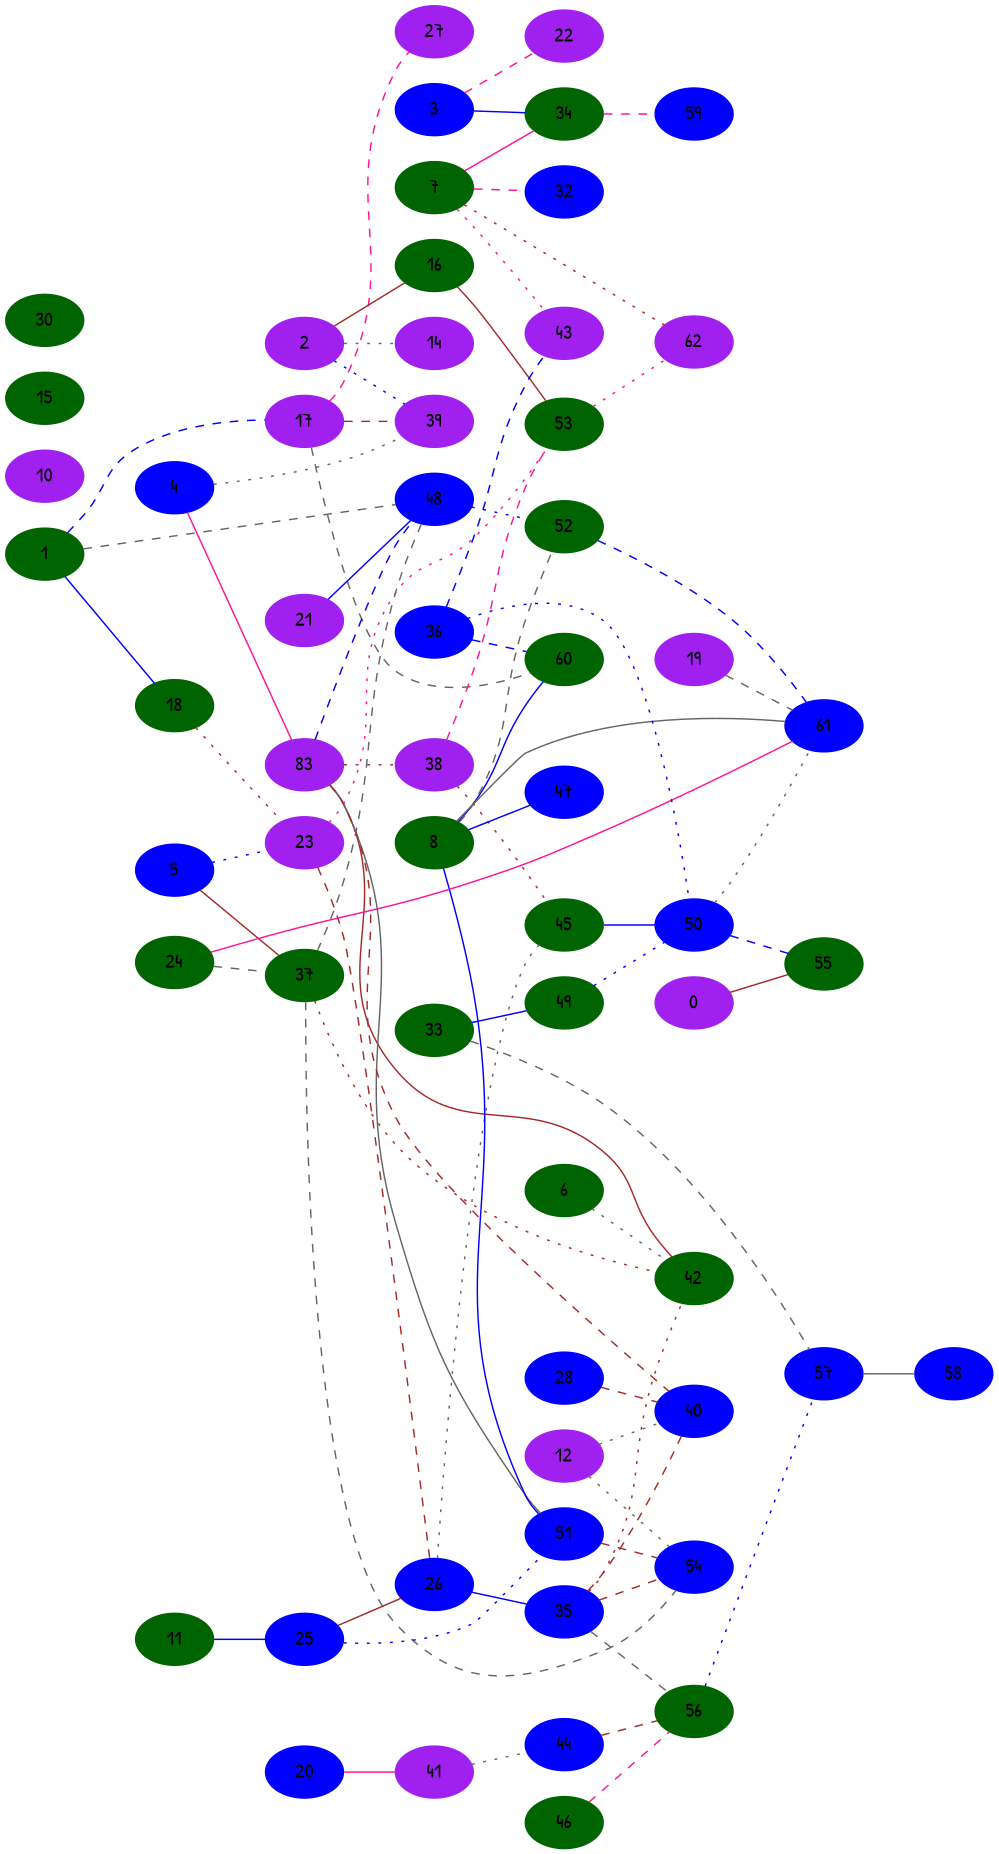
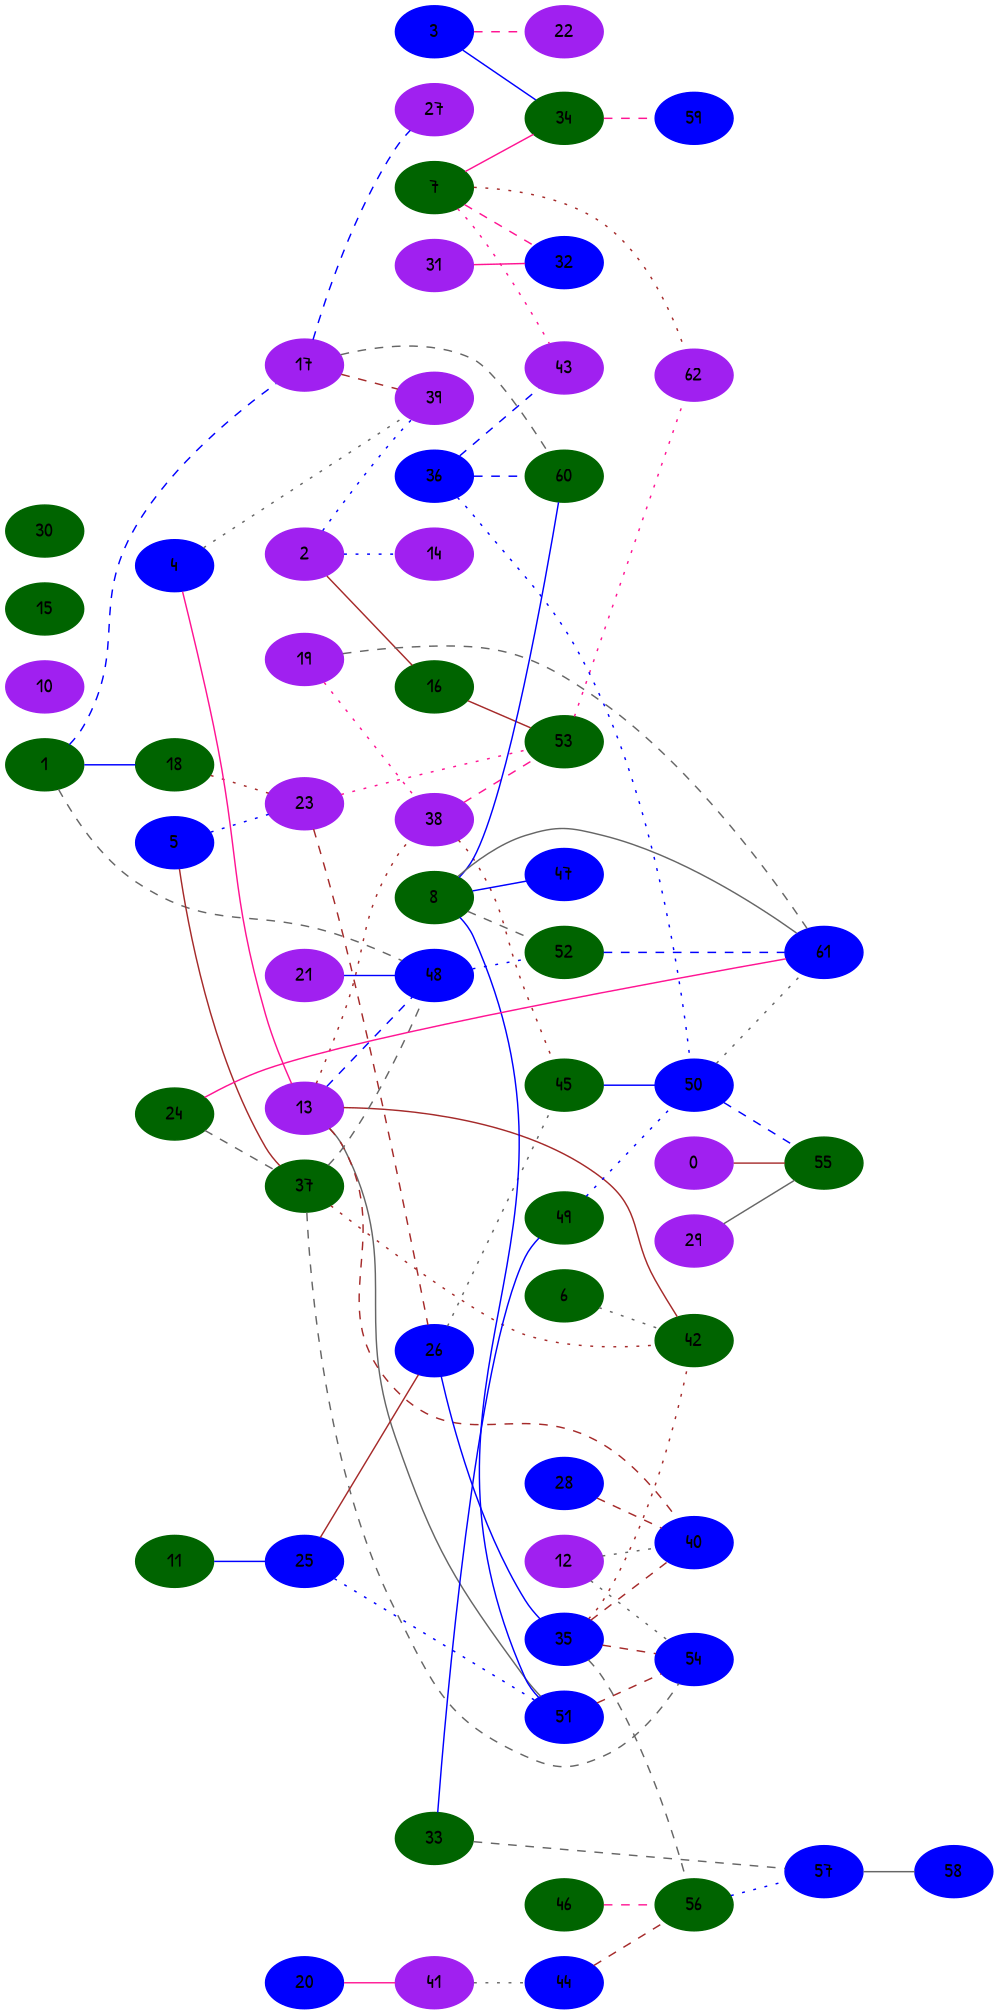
edge "27" -- "17": color deeppink -> blue
node "31": added
edge "2" -- "14": color gray40 -> blue
edge "19" -- "38": added
node "83": label "83" -> "13"
node "29": added
